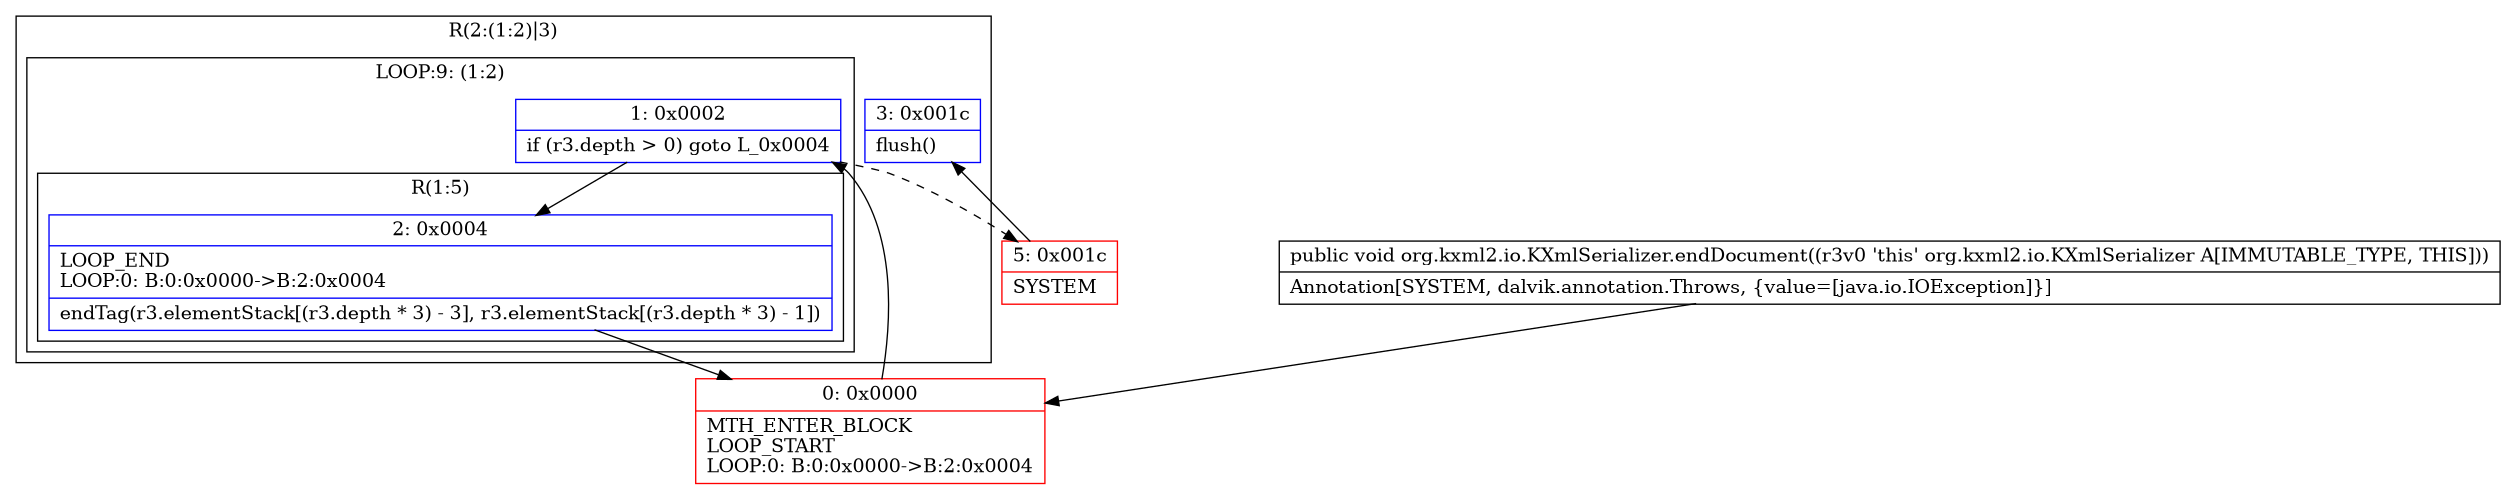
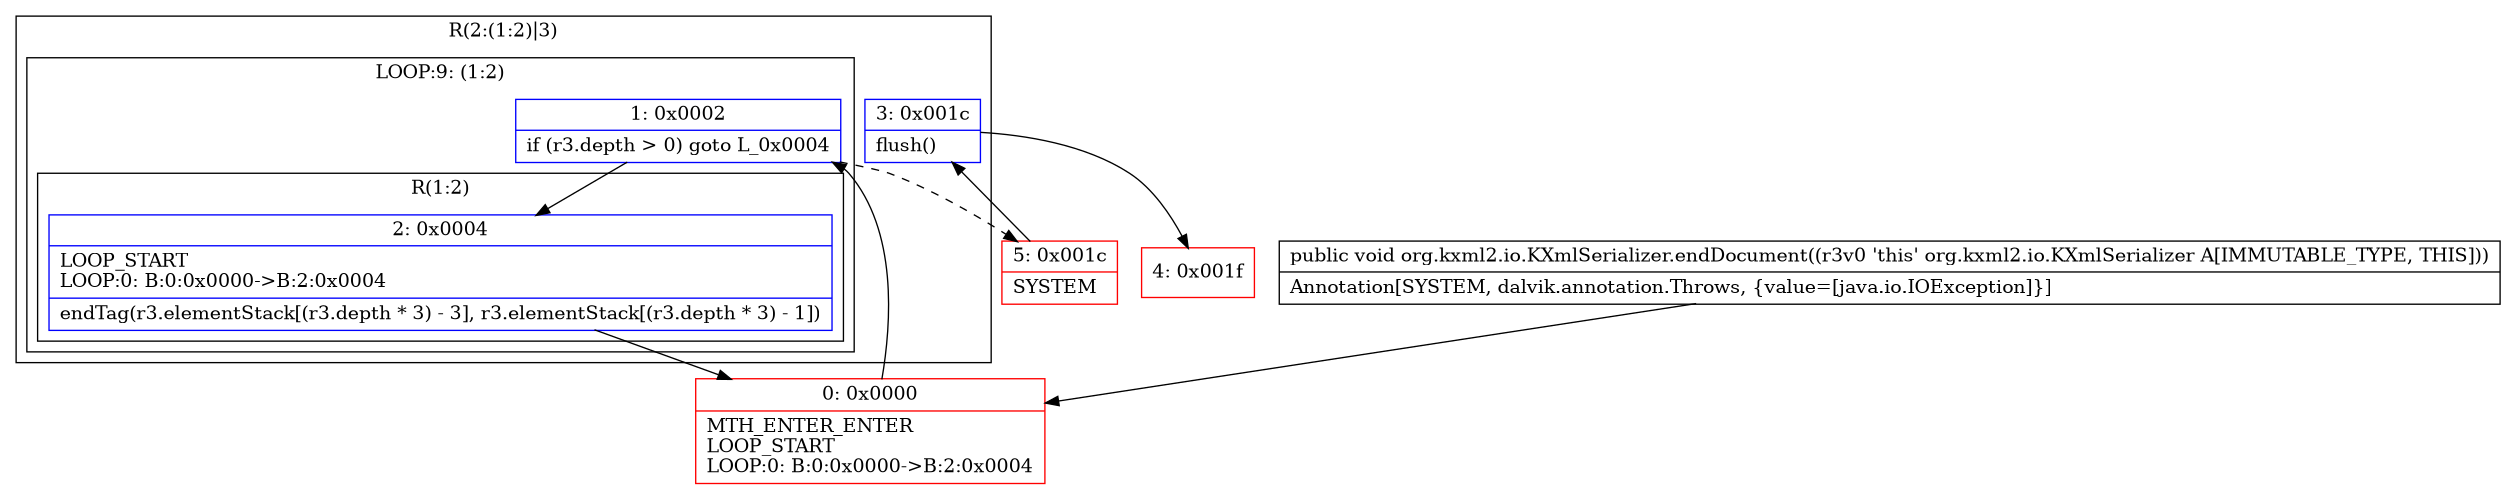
cluster "R(1:5)": label "R(1:5)" -> "R(1:2)"
node "2: 0x0004": text "LOOP_END" -> "LOOP_START"
node "4: 0x001f": added
node "0: 0x0000": text "MTH_ENTER_BLOCK" -> "MTH_ENTER_ENTER"
